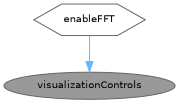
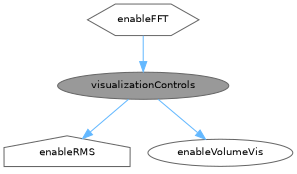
node "enableRMS": added
node "enableVolumeVis": added
